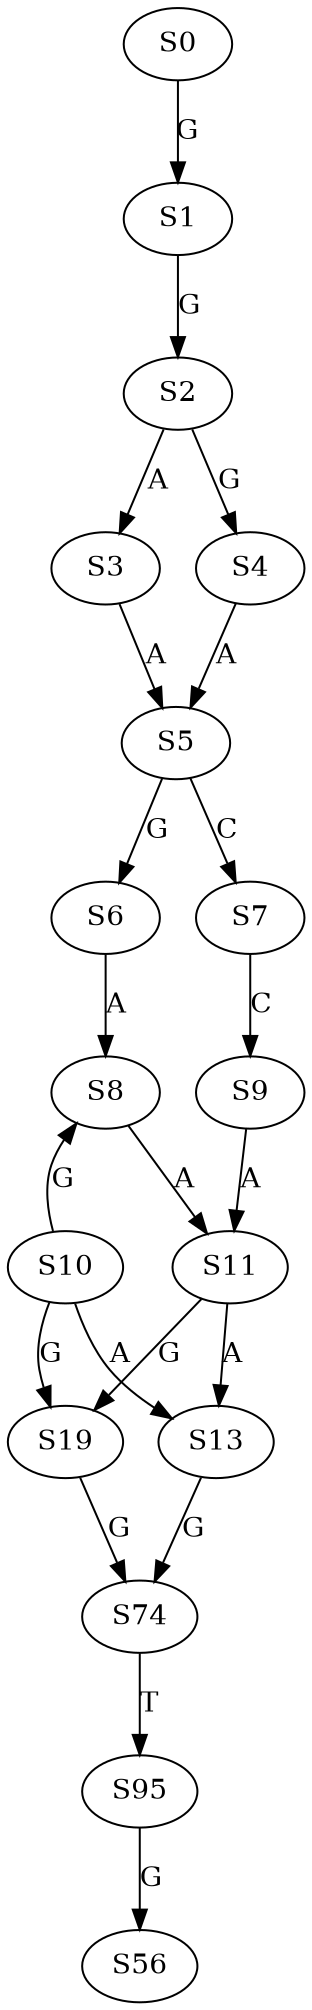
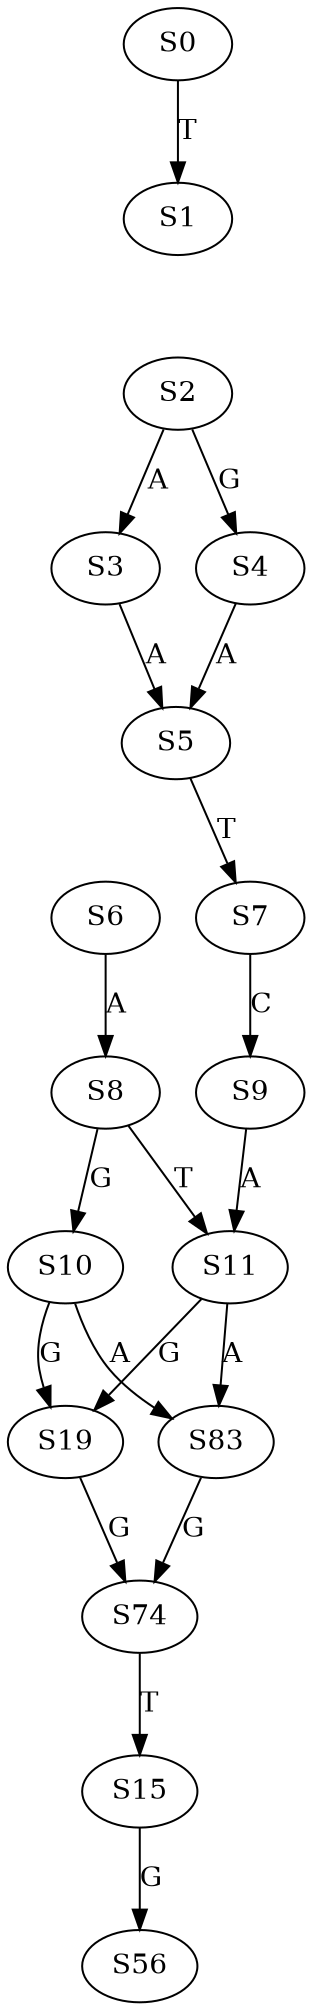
edge "S0" -> "S1": label "G" -> "T"
edge "S1" -> "S2": removed, label "G"
edge "S5" -> "S6": removed, label "G"
edge "S5" -> "S7": label "C" -> "T"
edge "S8" -> "S11": label "A" -> "T"
edge "S10" -> "S8": reversed
node "S13": label "S13" -> "S83"
node "S95": label "S95" -> "S15"
